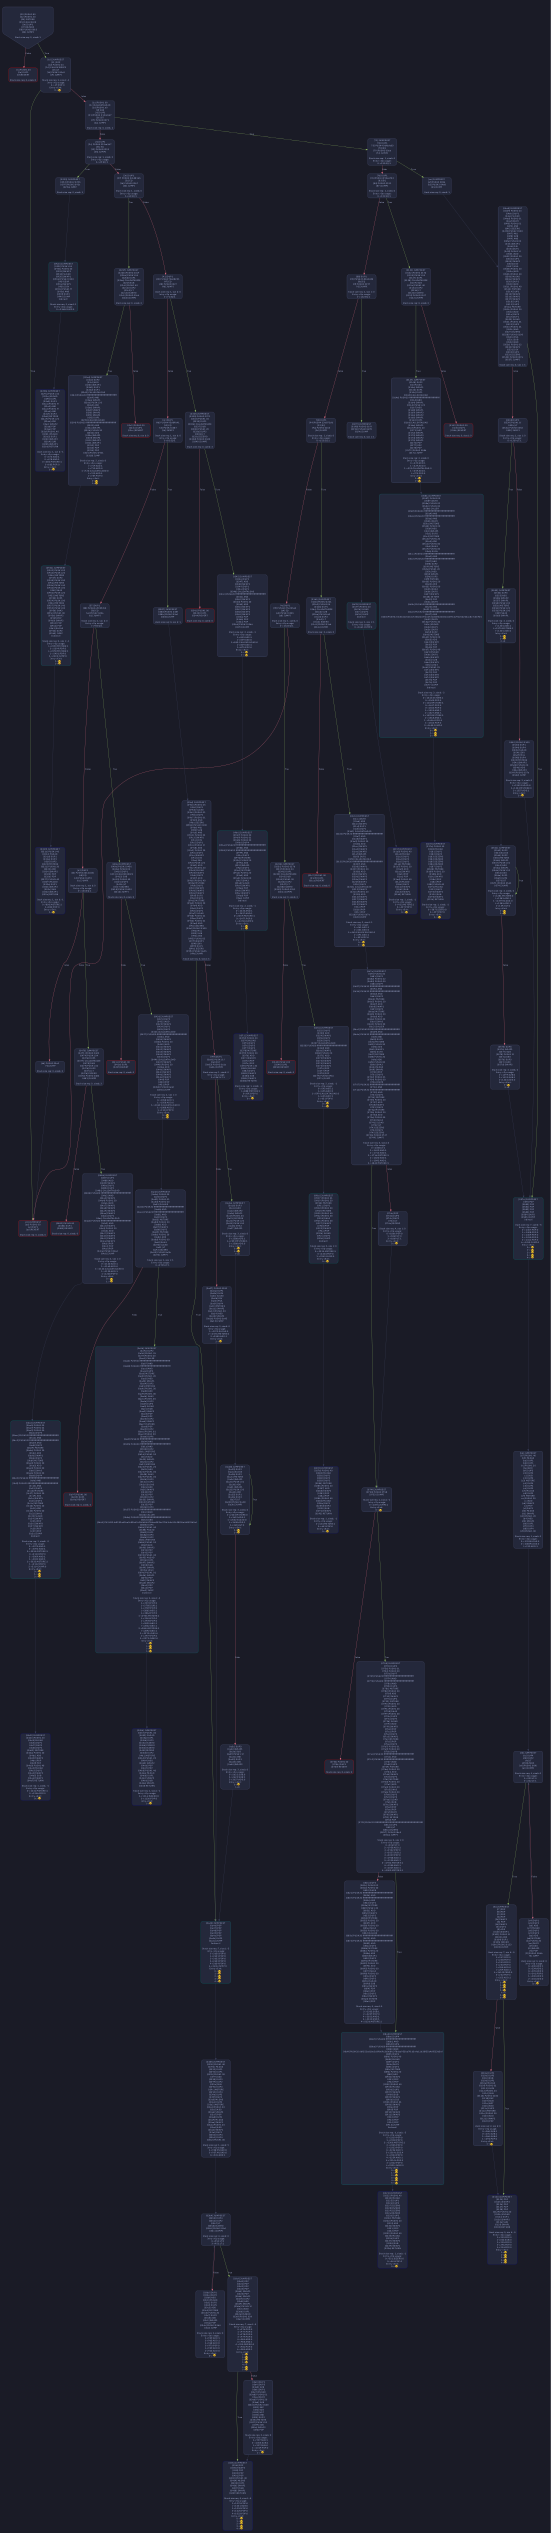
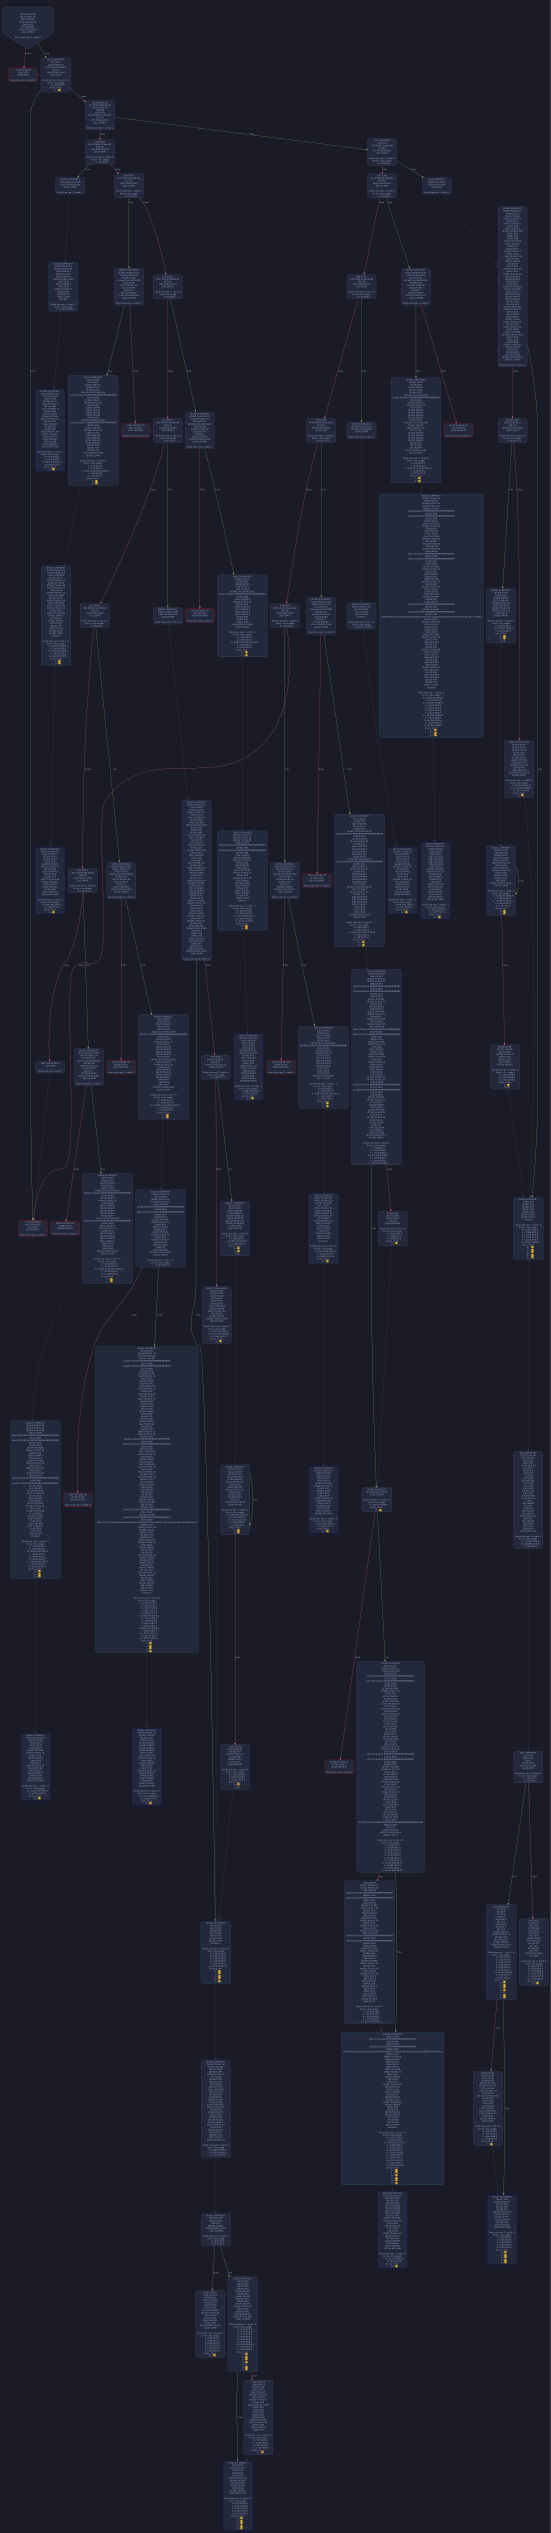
node "[6d] PUSH2 00a9 [70] JUMP Stack size req: 0, sizeΔ: 0": label "[6d] PUSH2 00a9 [70] JUMP Stack size req: 0, sizeΔ: 0" -> "[6d] PUSH2 00a9 [70] JUMP Stack size req: 0, acf: 0"
